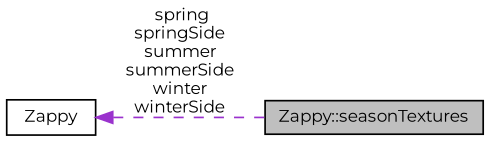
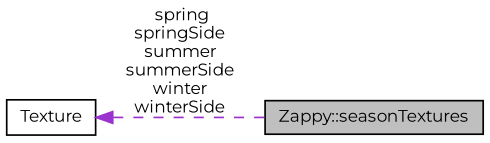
node "Zappy": label "Zappy" -> "Texture"
